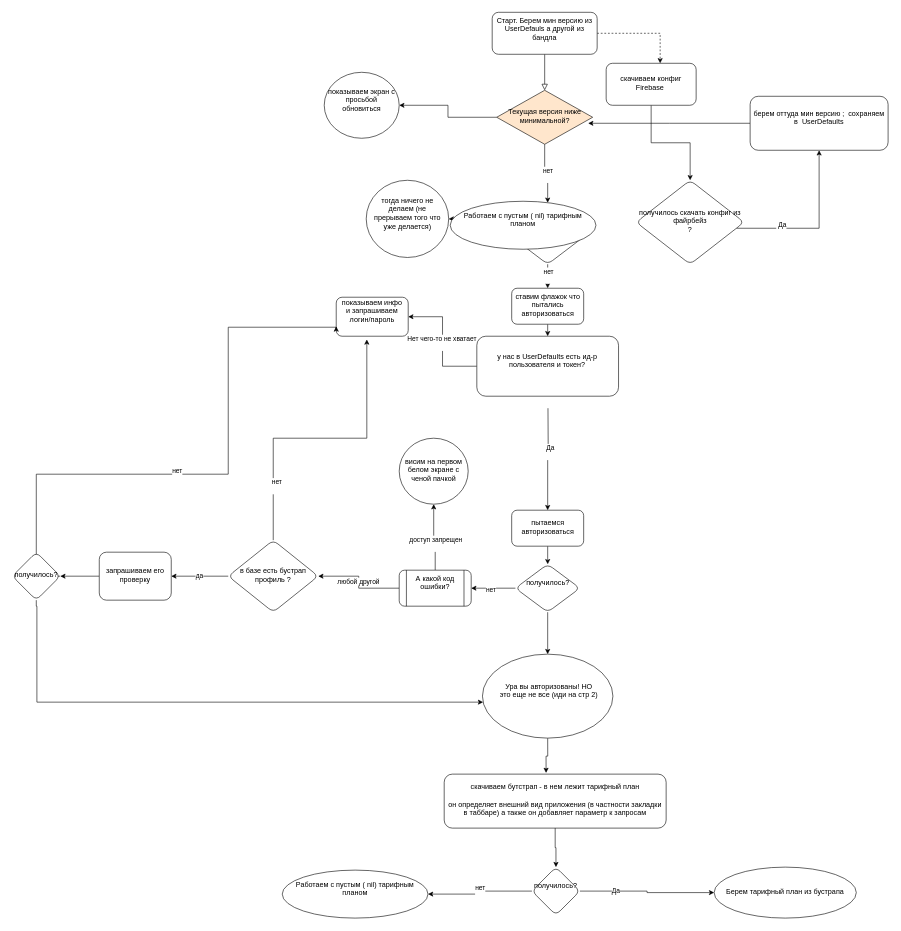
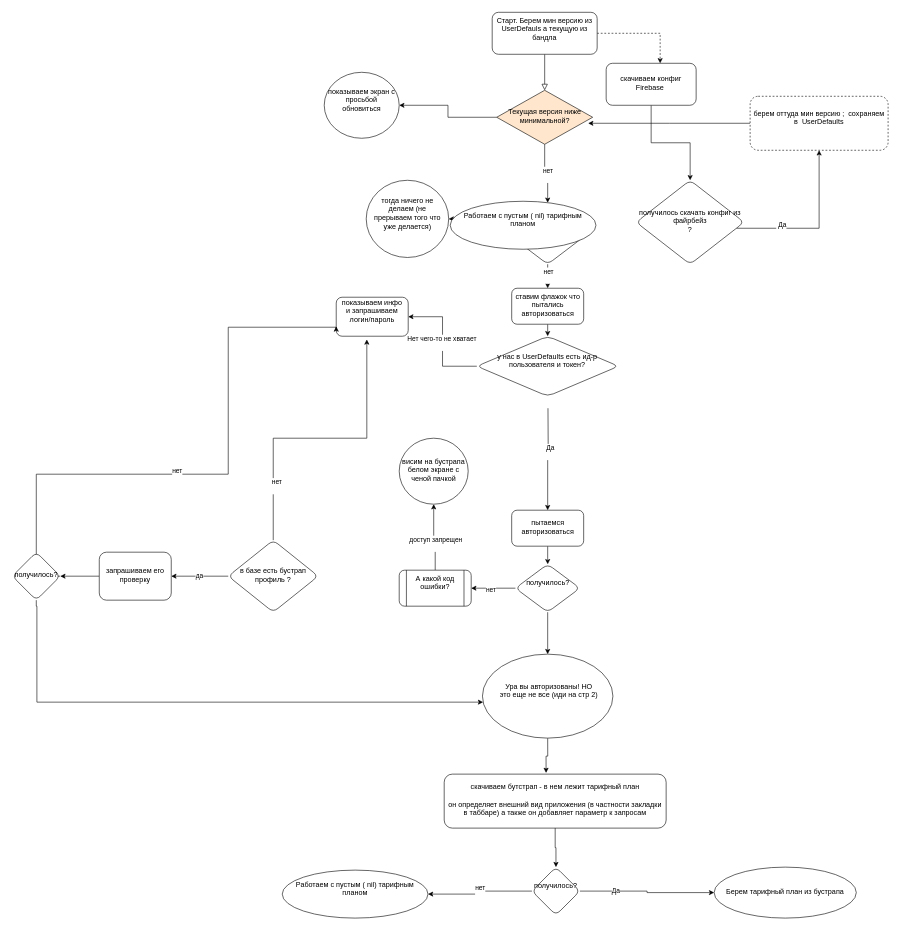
node "Старт. Берем мин версию из UserDefauls а другой из бандла": label "Старт. Берем мин версию из UserDefauls а другой из бандла" -> "Старт. Берем мин версию из UserDefauls а текущую из бандла"
node "берем оттуда мин вeрсию ; cохраняем в UserDefaults": style solid -> dashed
node "у нас в UserDefaults есть ид-р пользователя и токен?": shape rounded rectangle -> diamond
node "висим на первом белом экране с ченой пачкой": label "висим на первом белом экране с ченой пачкой" -> "висим на бустрапа белом экране с ченой пачкой"
edge "А какой код ошибки?" -> "в базе есть бустрап профиль ?": removed, label "любой другой"
